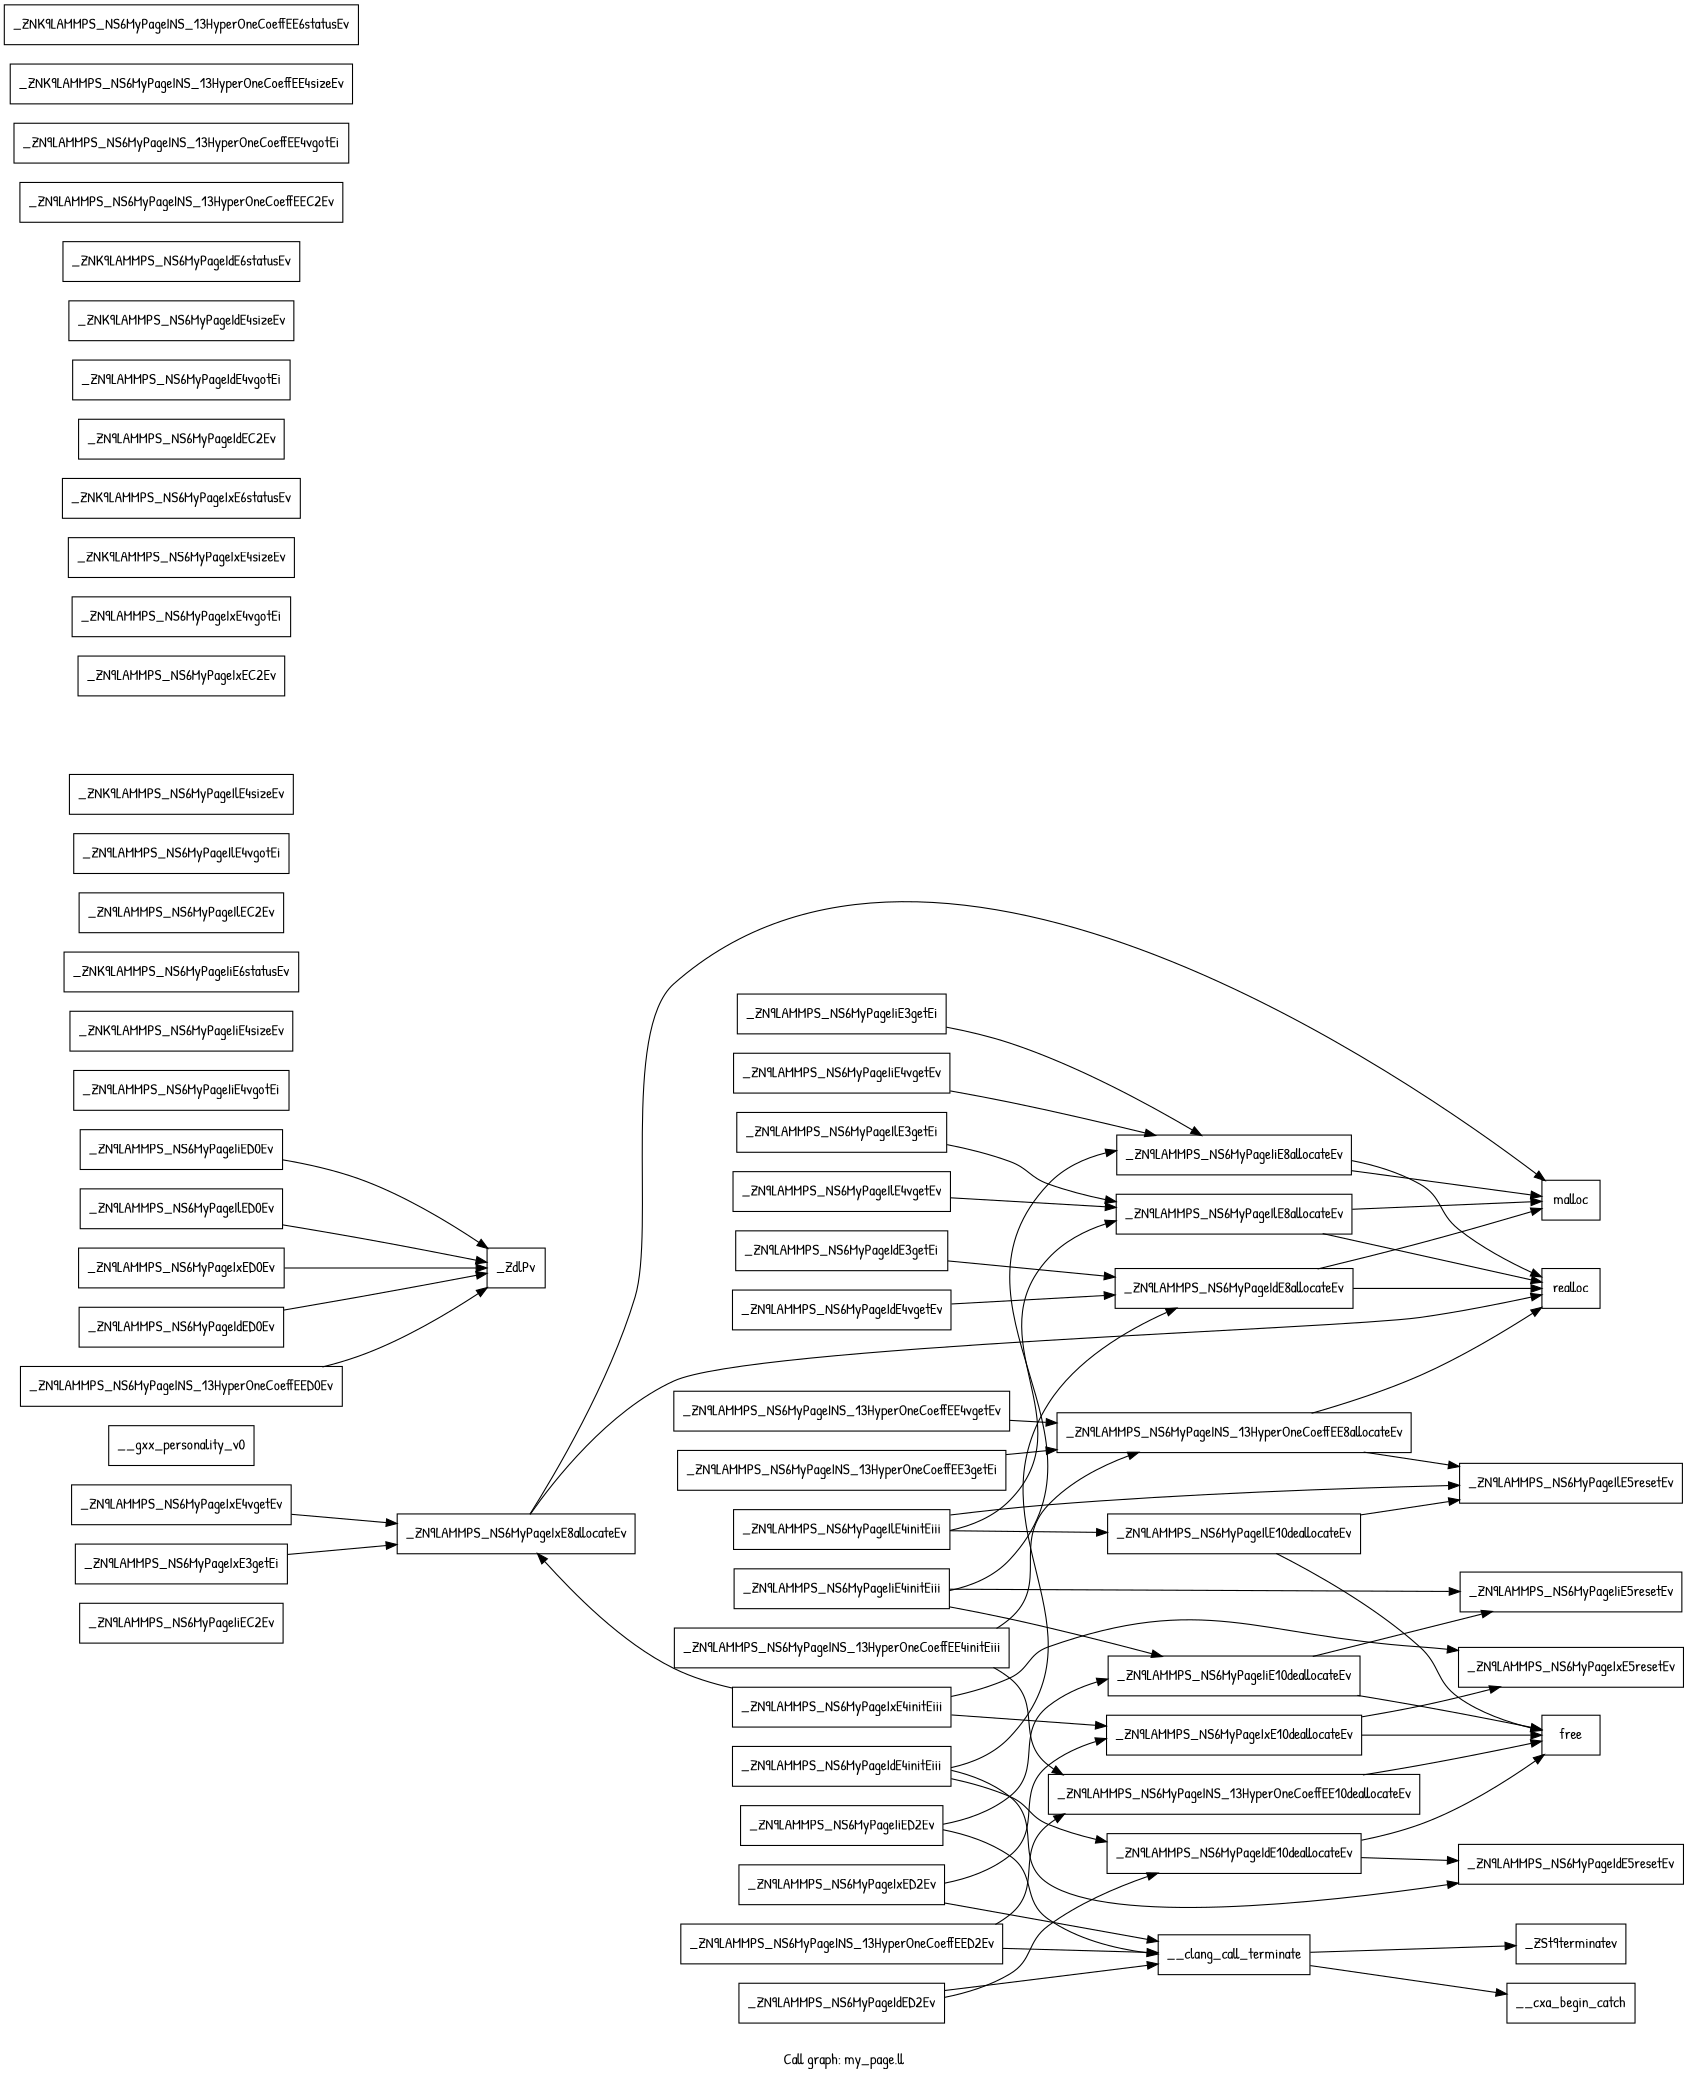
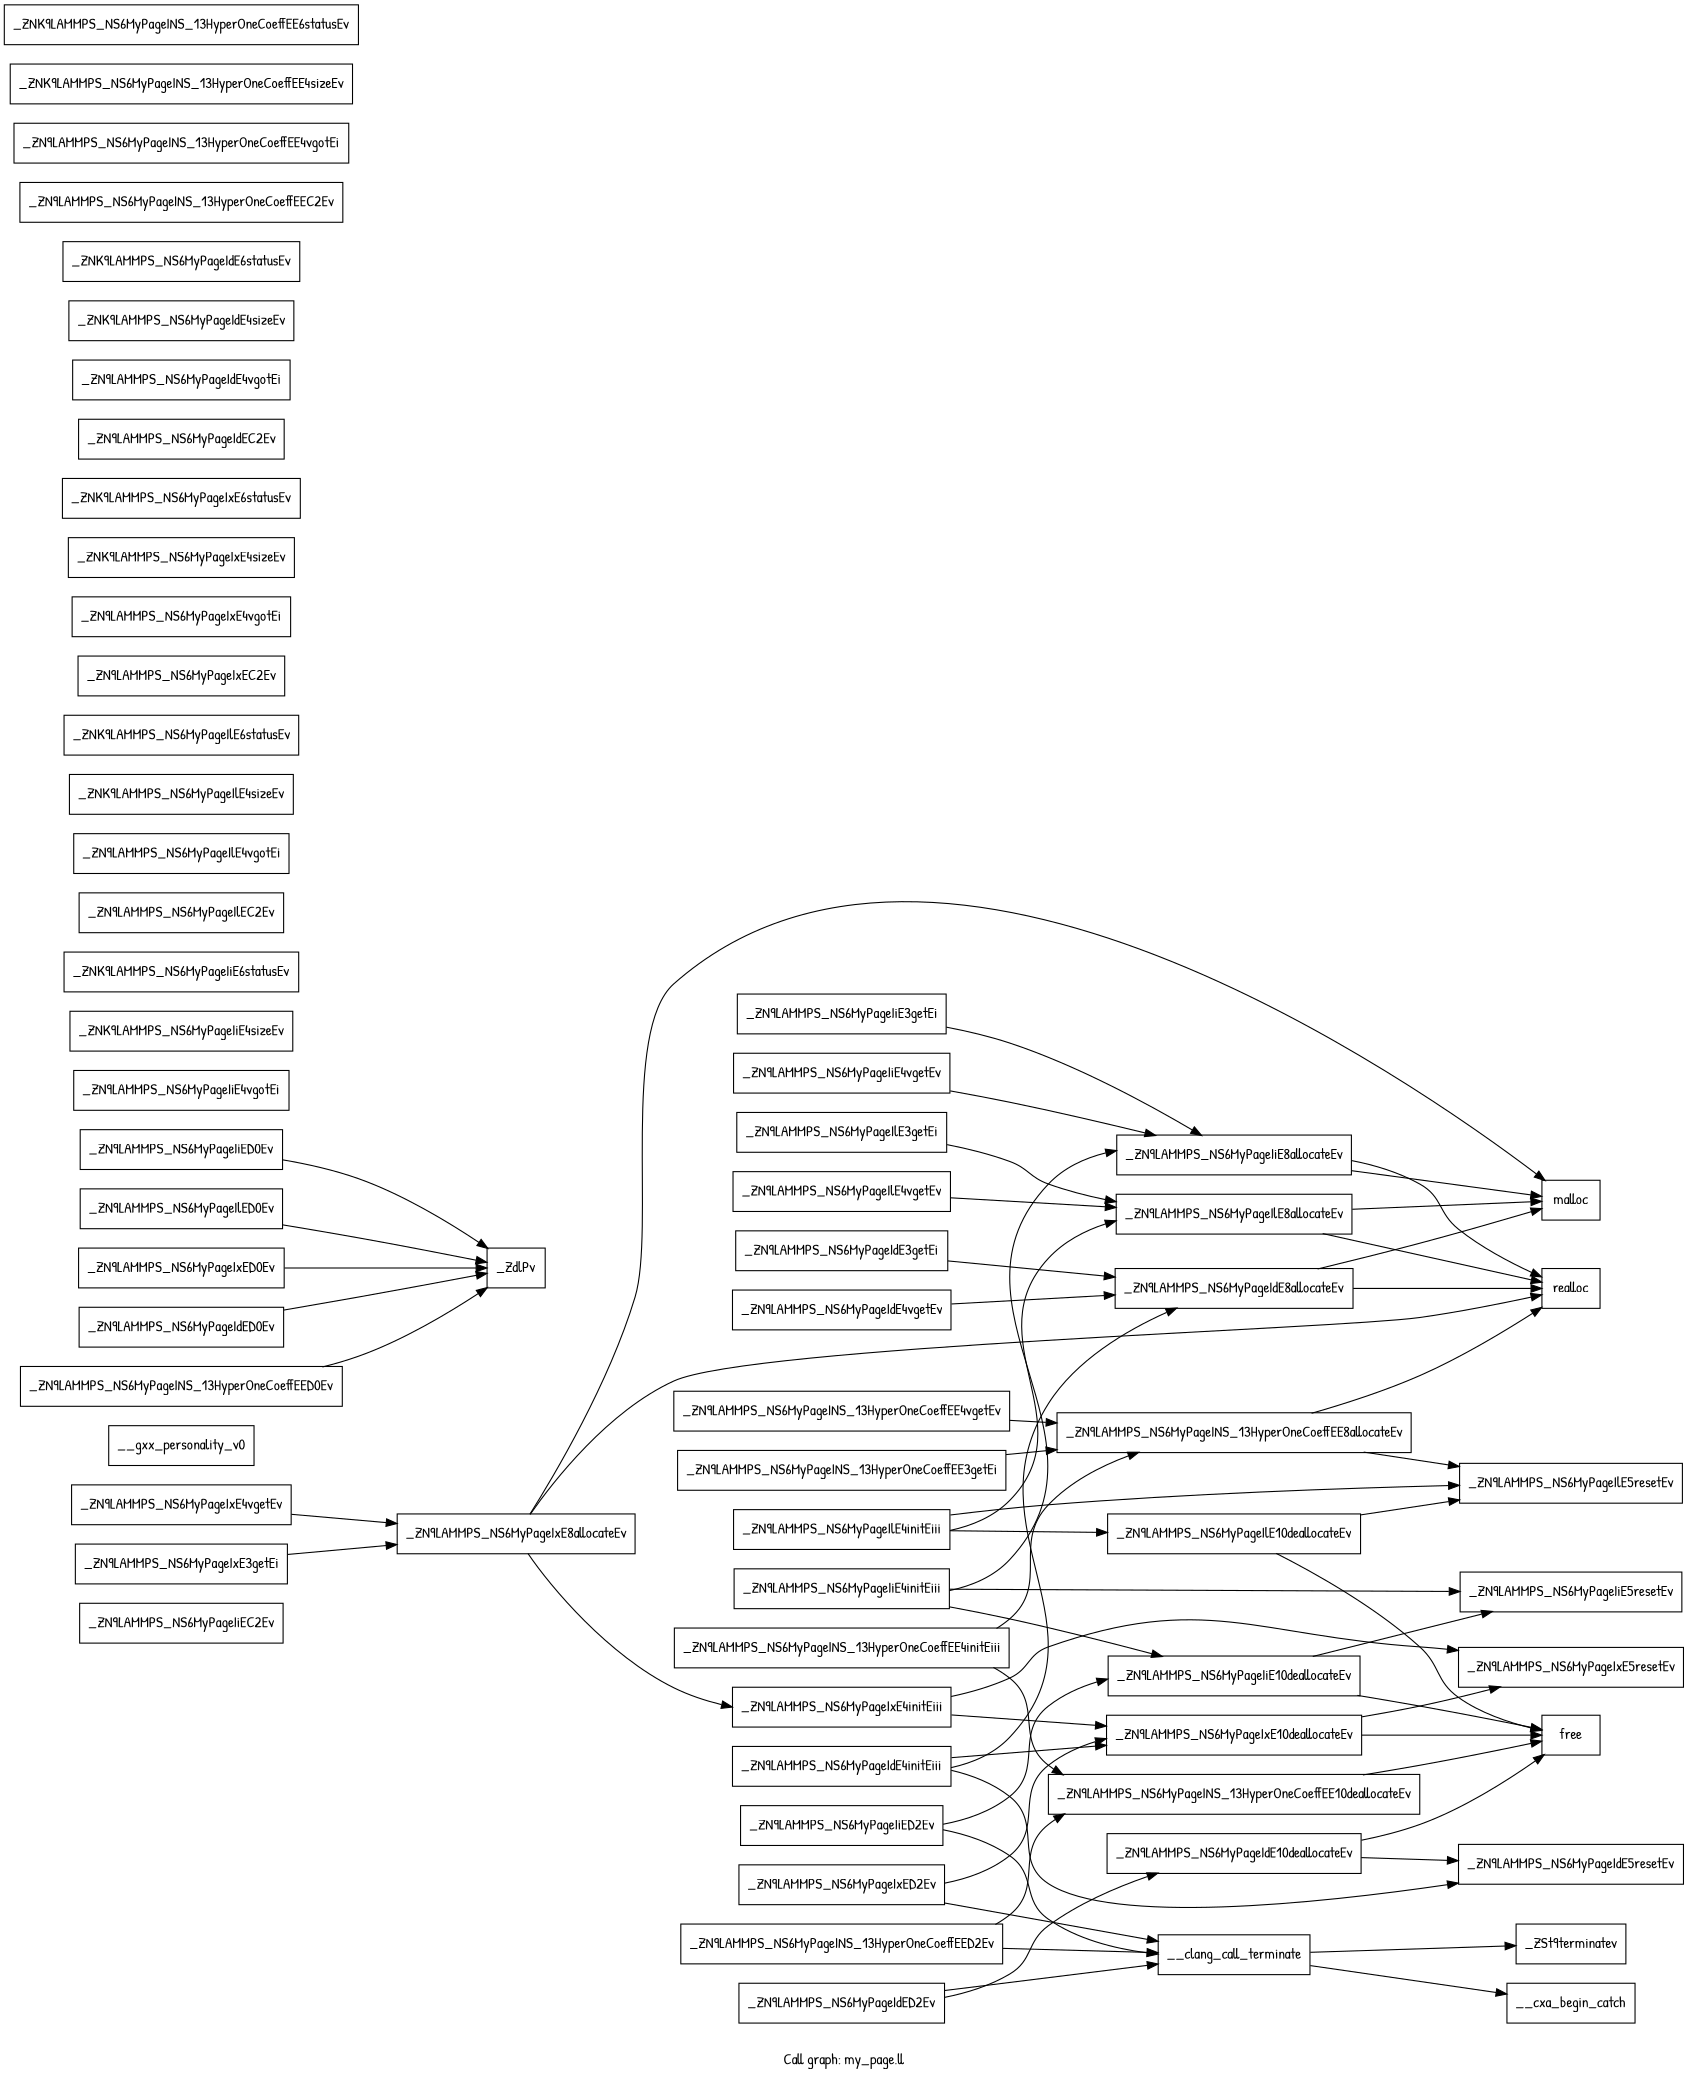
node "_ZNK9LAMMPS_NS6MyPageIlE6statusEv": added
edge "_ZN9LAMMPS_NS6MyPageIxE4initEiii" -> "_ZN9LAMMPS_NS6MyPageIxE8allocateEv": reversed
edge "_ZN9LAMMPS_NS6MyPageIdE4initEiii" -> "_ZN9LAMMPS_NS6MyPageIdE10deallocateEv": now "_ZN9LAMMPS_NS6MyPageIdE4initEiii" -> "_ZN9LAMMPS_NS6MyPageIxE10deallocateEv"
